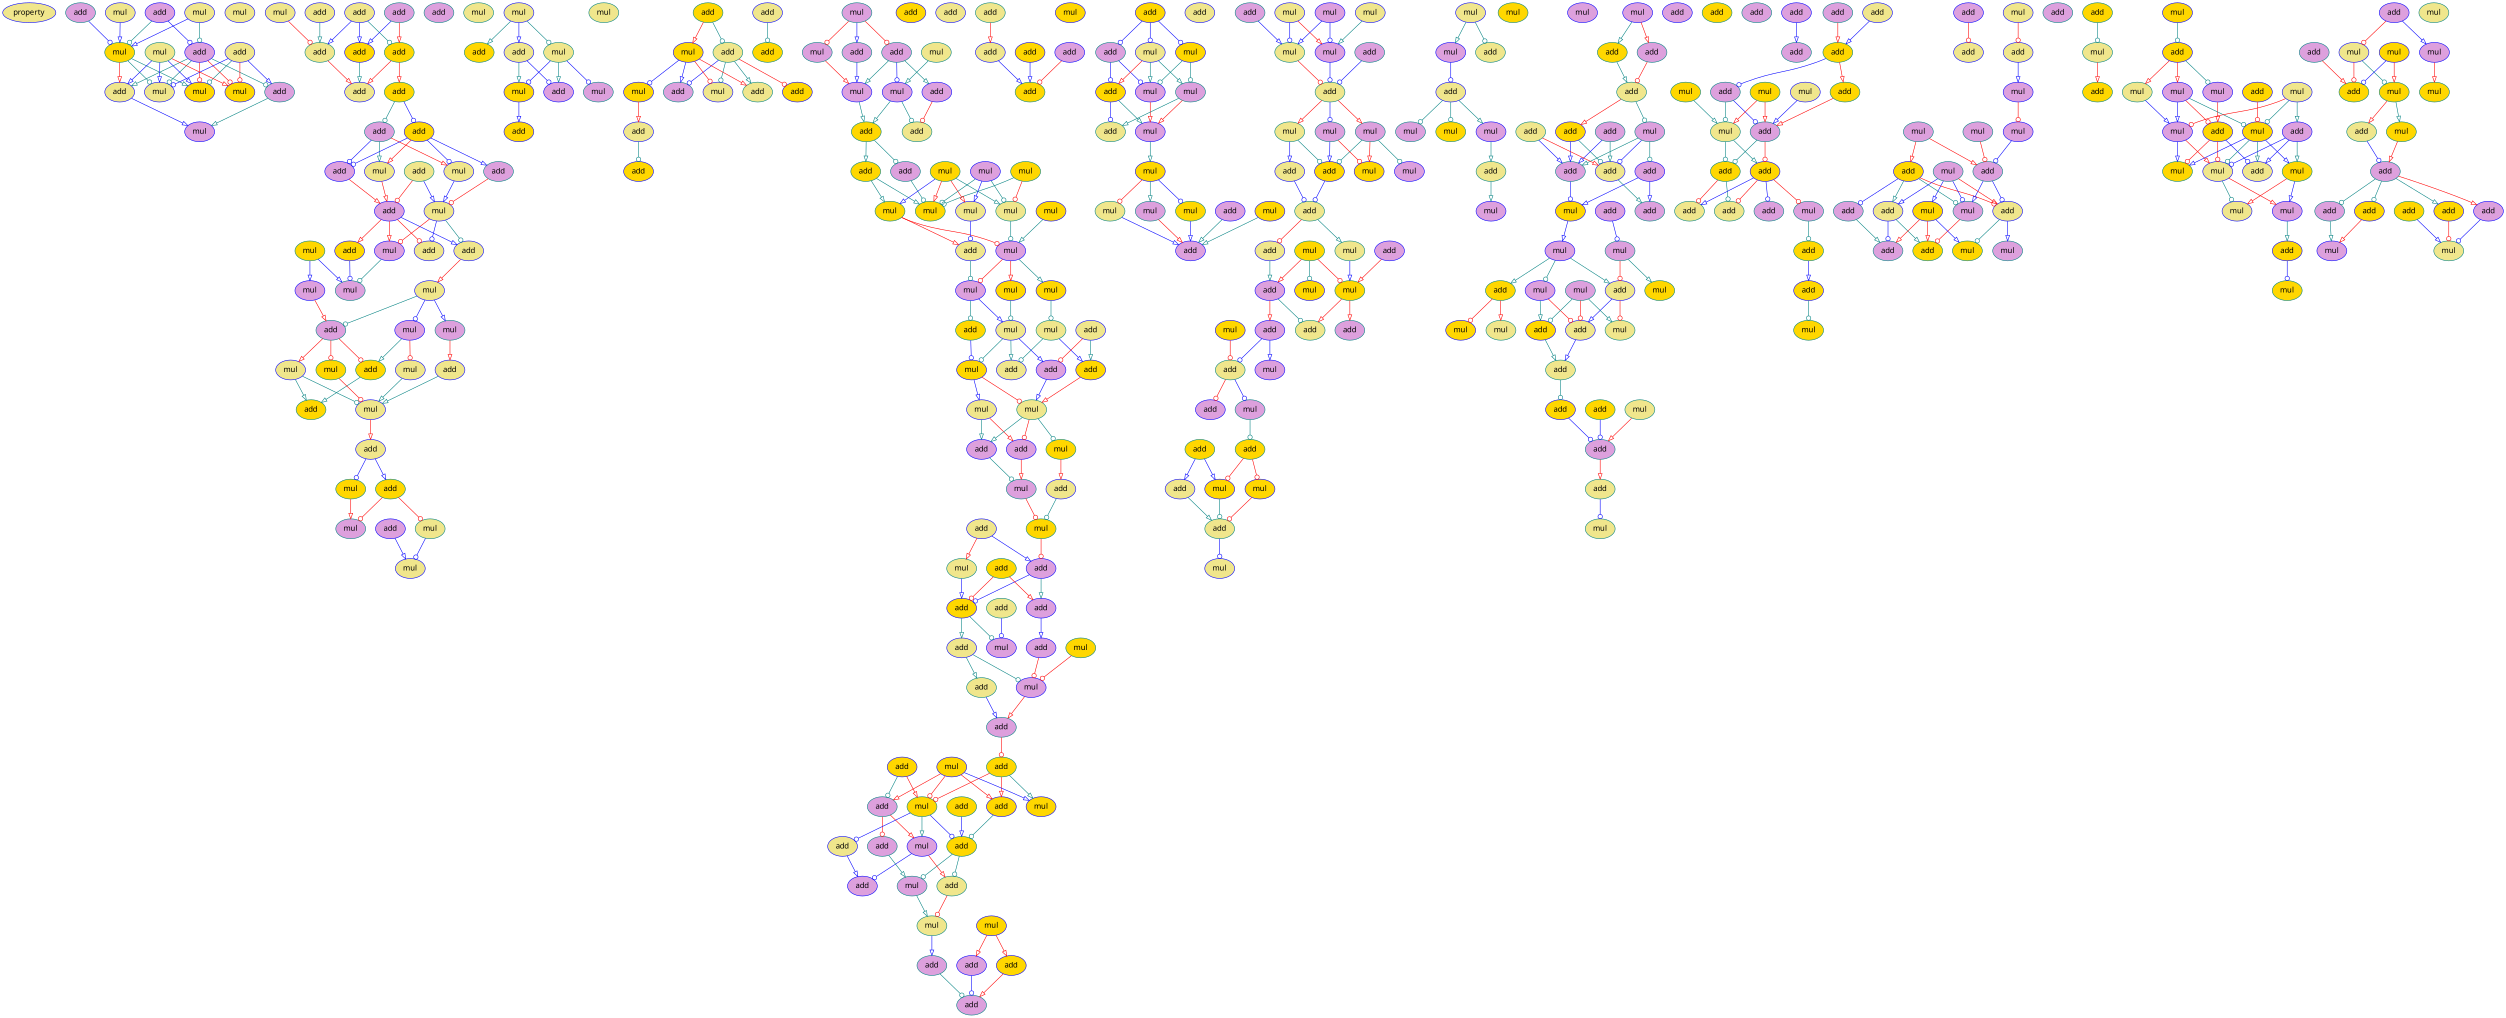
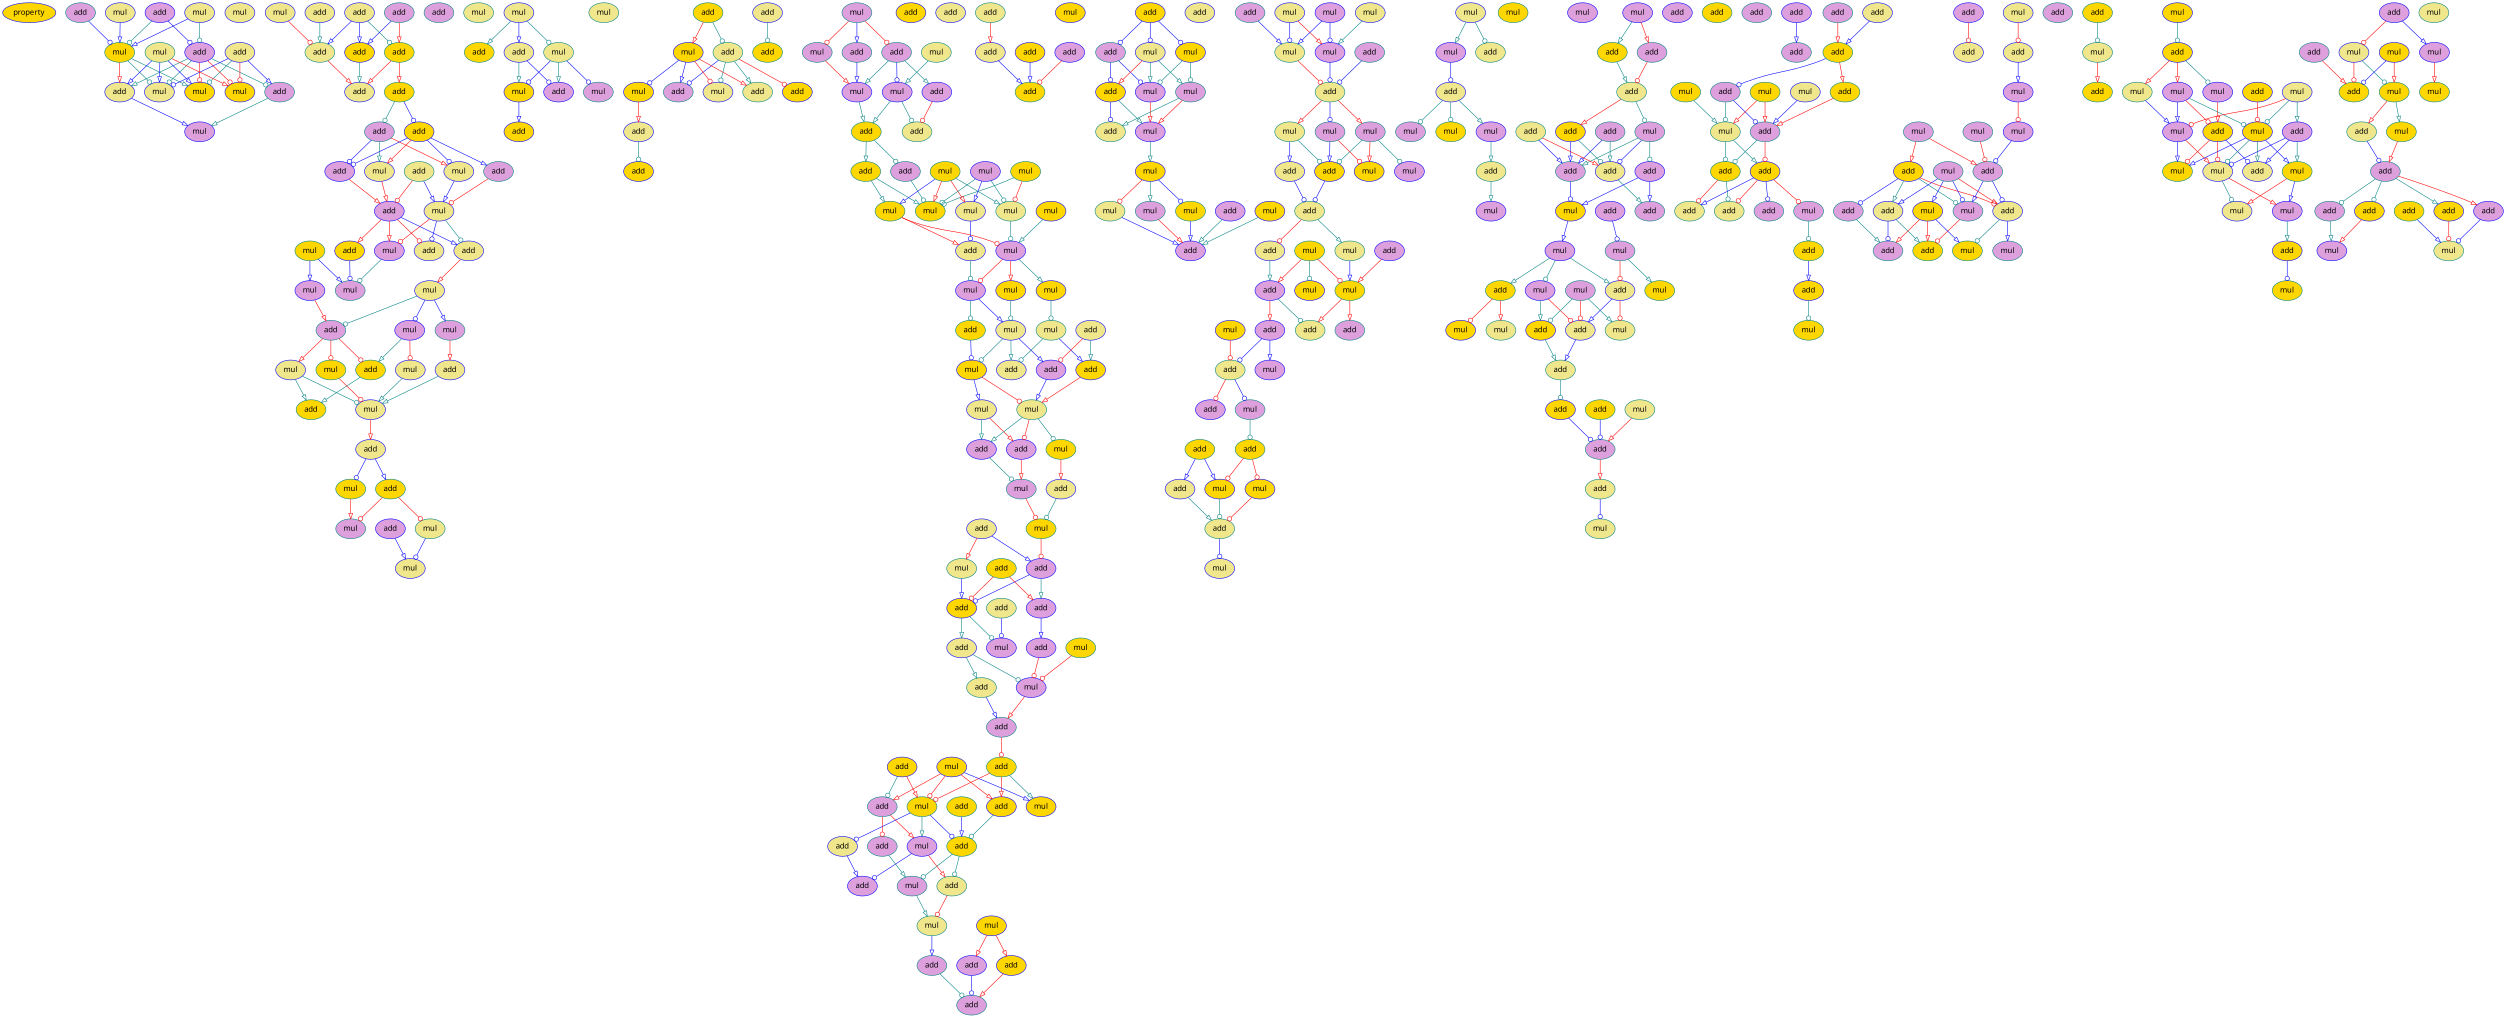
node "property": fillcolor khaki -> gold
